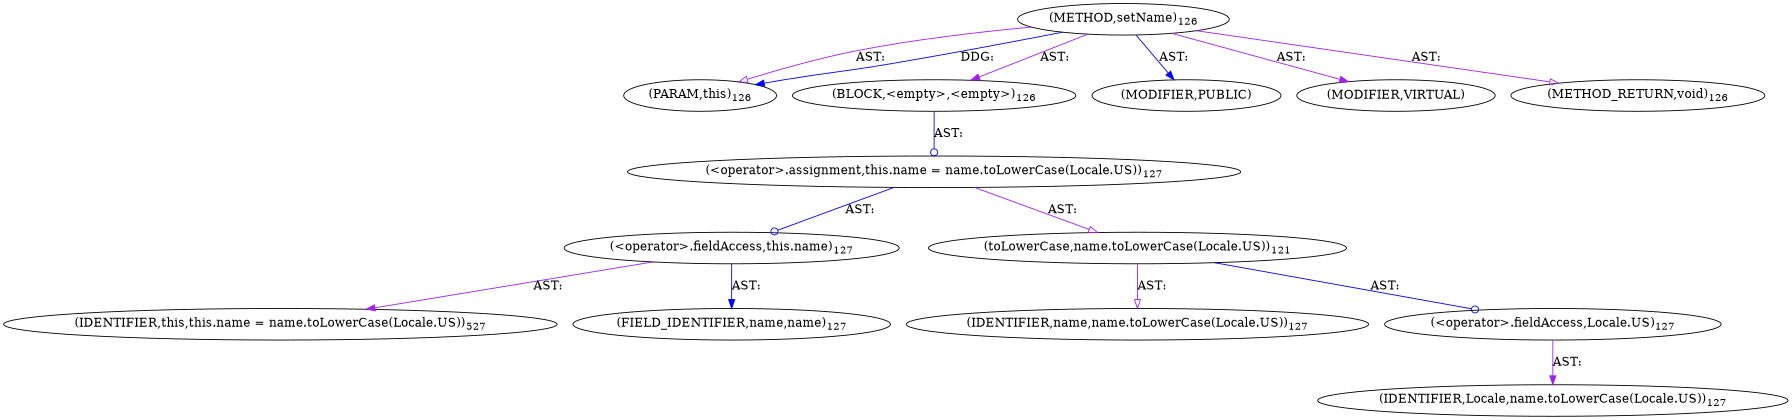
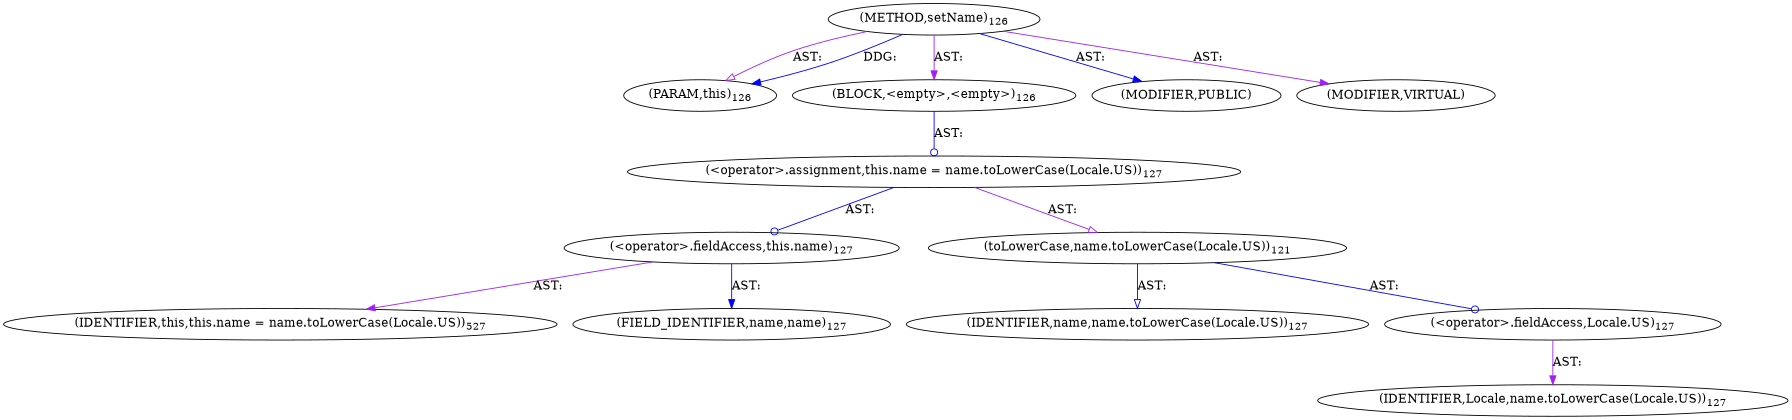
node "(METHOD_RETURN,void)": removed
edge "(toLowerCase,name.toLowerCase(Locale.US))" -> "(IDENTIFIER,name,name.toLowerCase(Locale.US))": color purple -> blue
